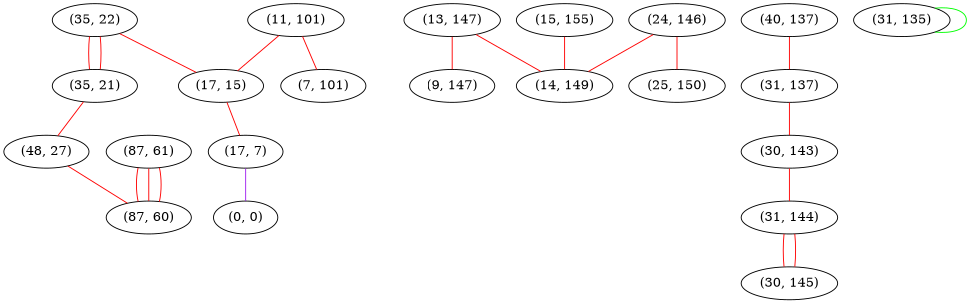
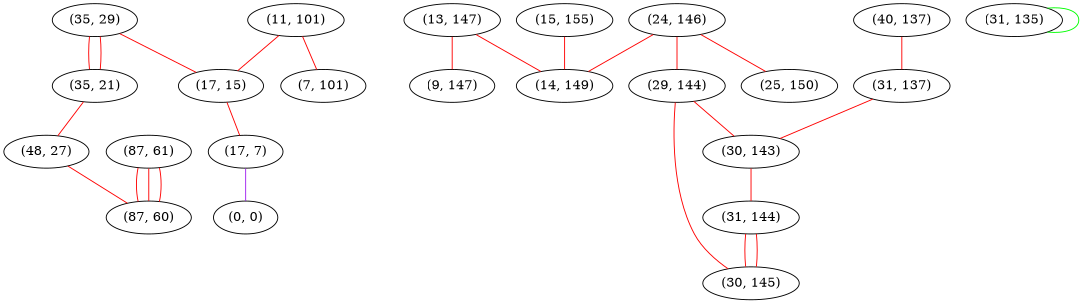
node "(35, 22)": label "(35, 22)" -> "(35, 29)"
node "(29, 144)": added
